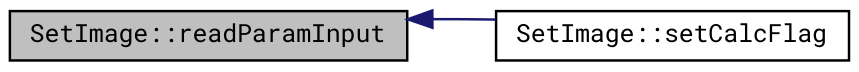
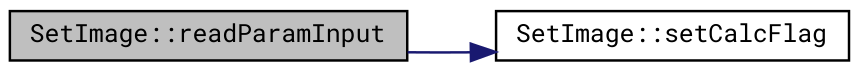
edge "SetImage::setCalcFlag" -> "SetImage::readParamInput": reversed
